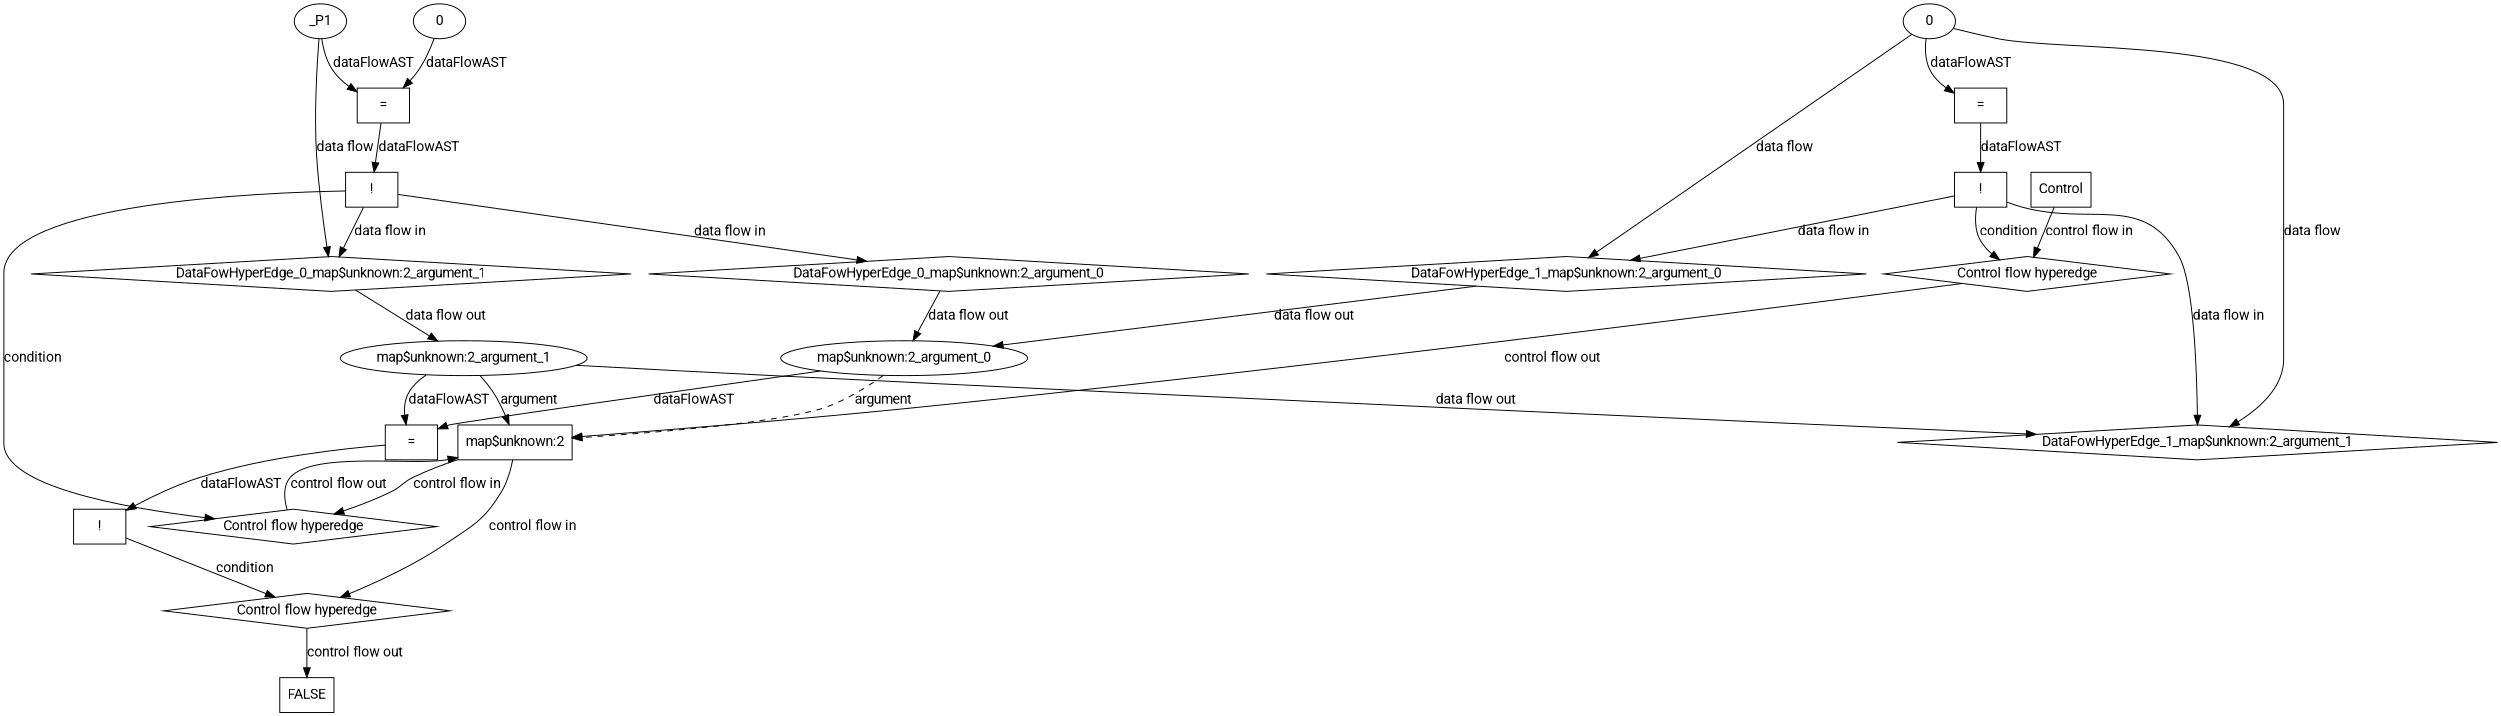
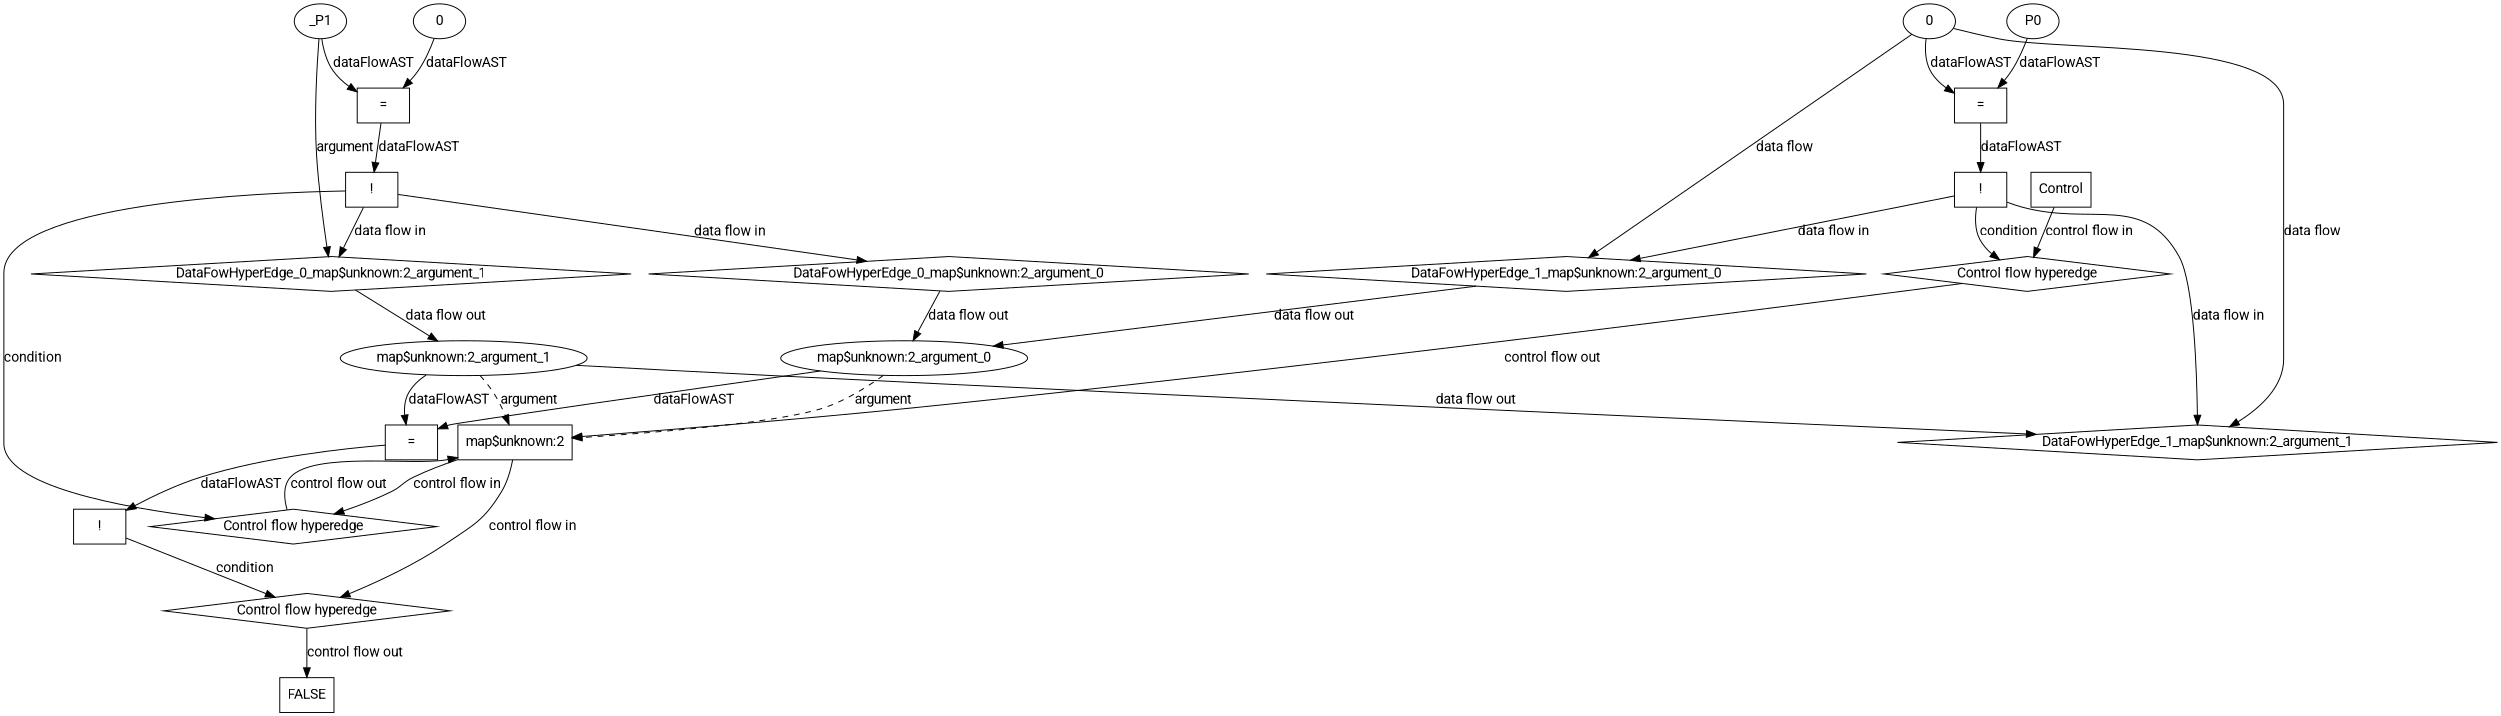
node "P0": added
edge "_P1" -> "DataFowHyperEdge_0_map$unknown:2_argument_1": label "data flow" -> "argument"
edge "map$unknown:2_argument_1" -> "map$unknown:2": style solid -> dashed
